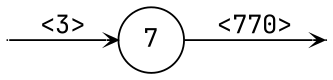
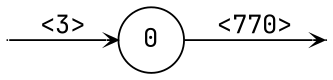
node "7": label "7" -> "0"
